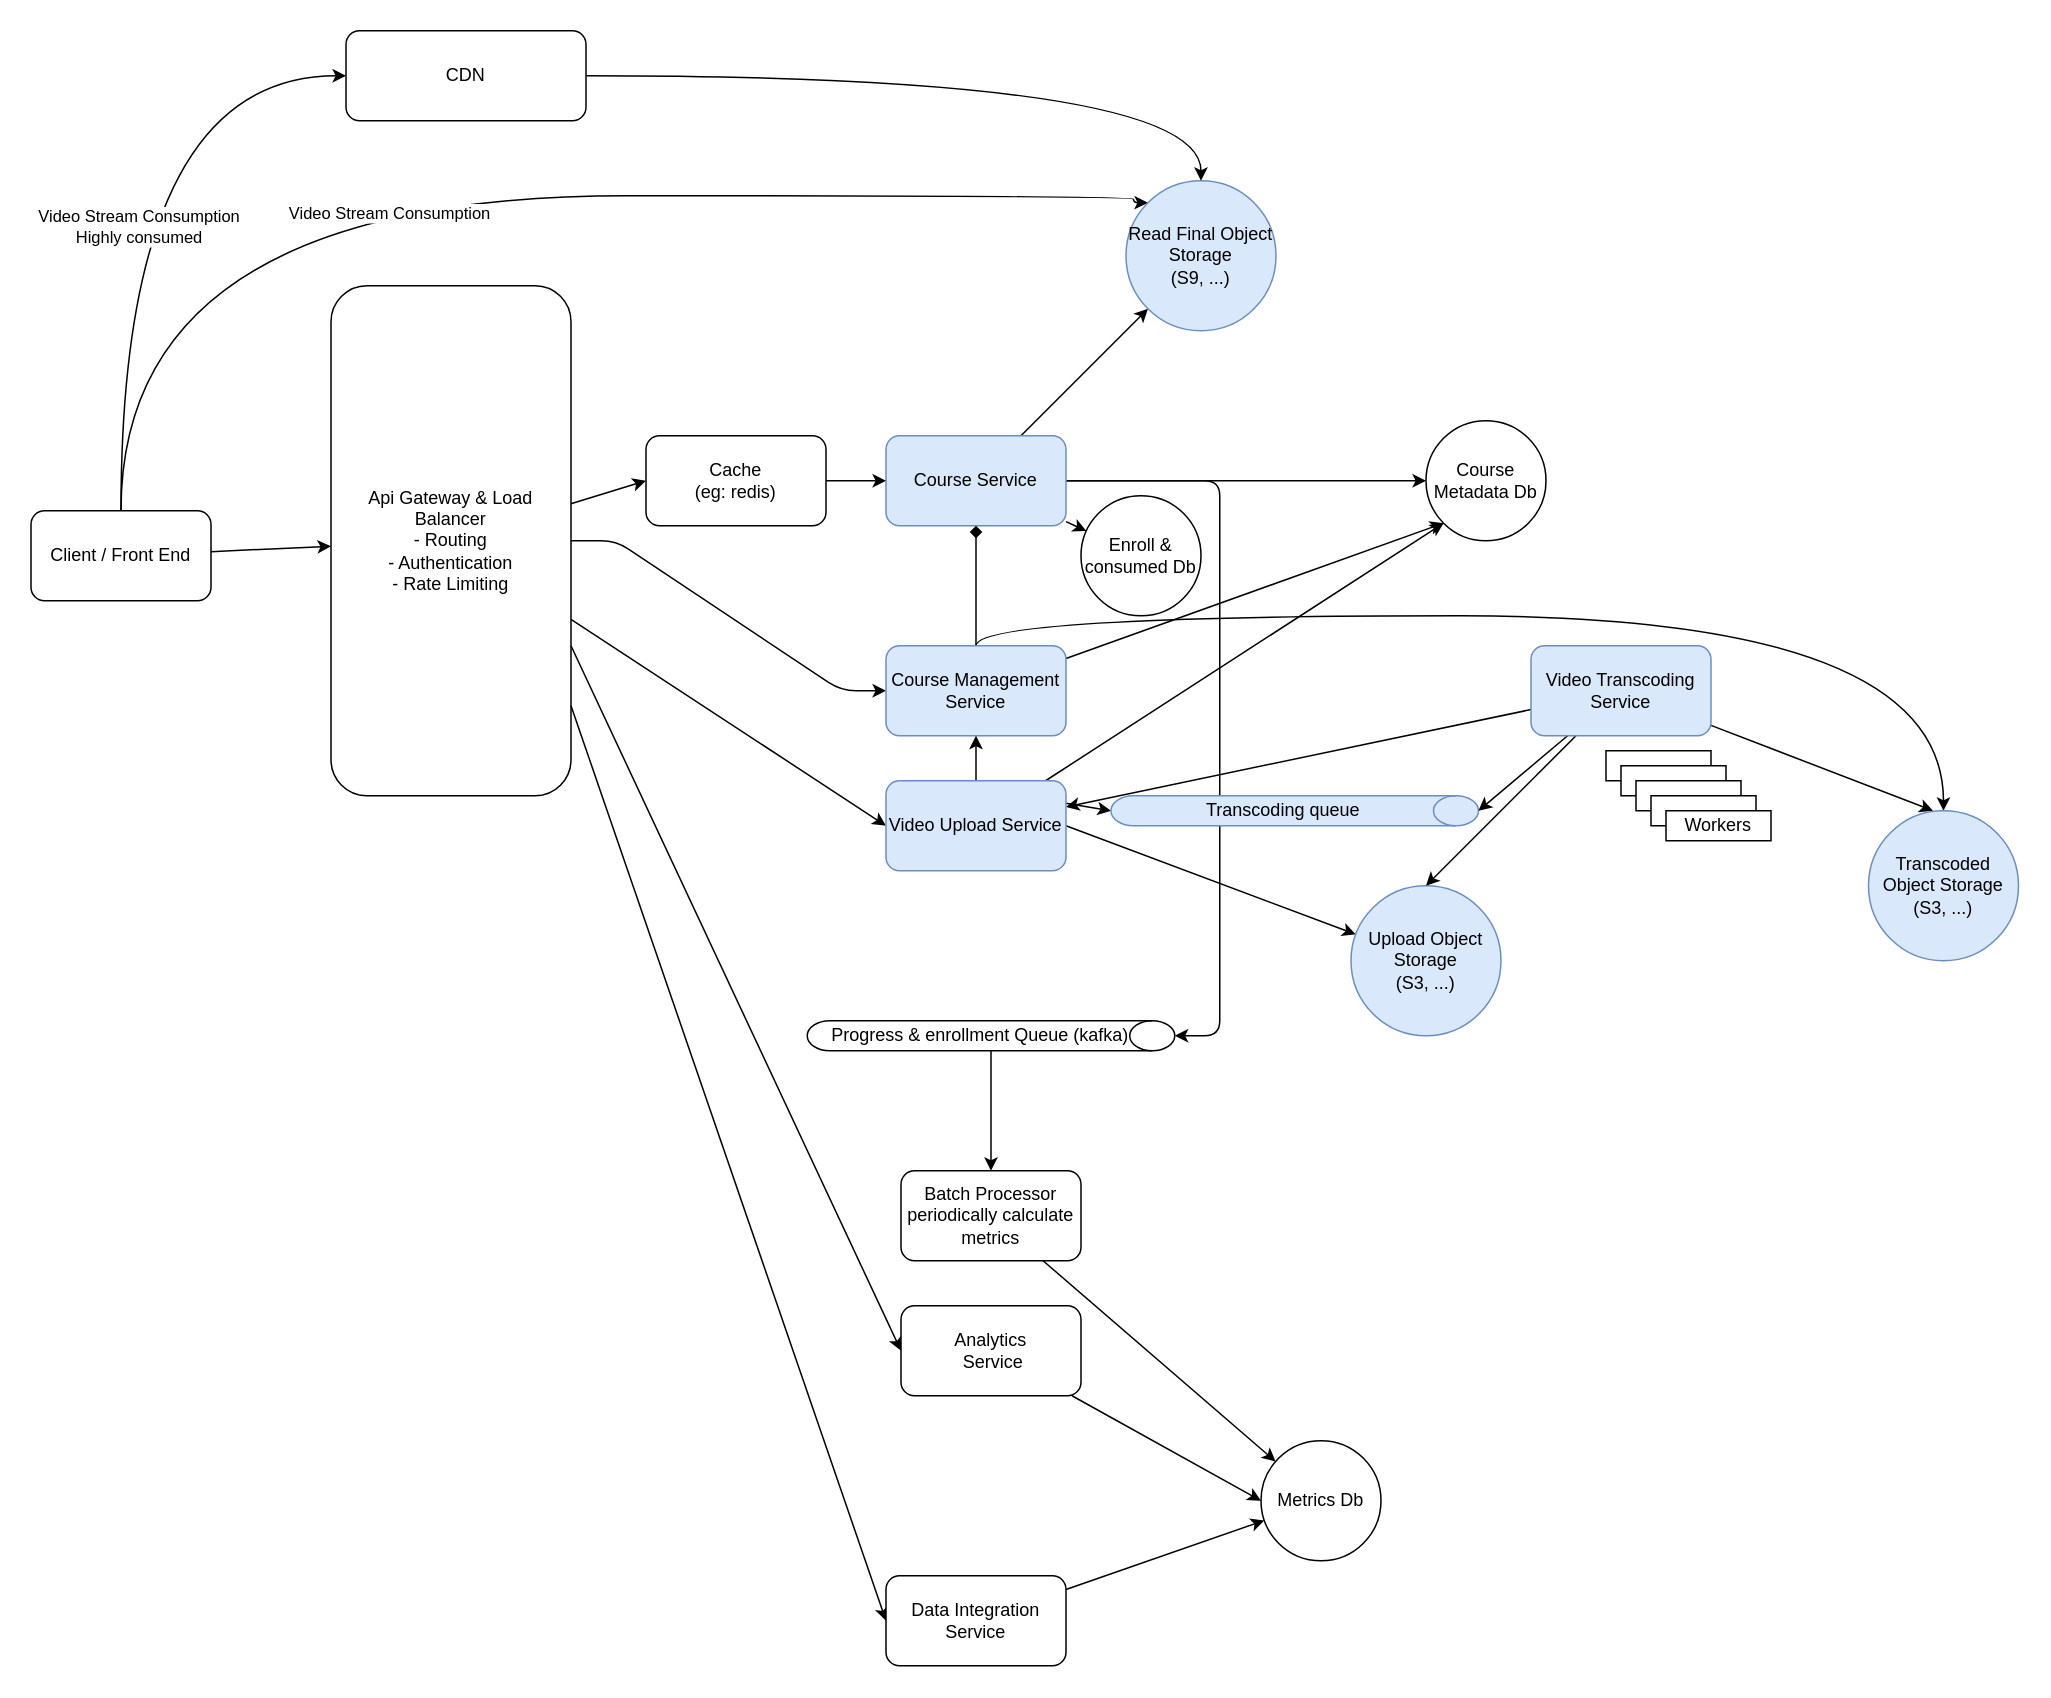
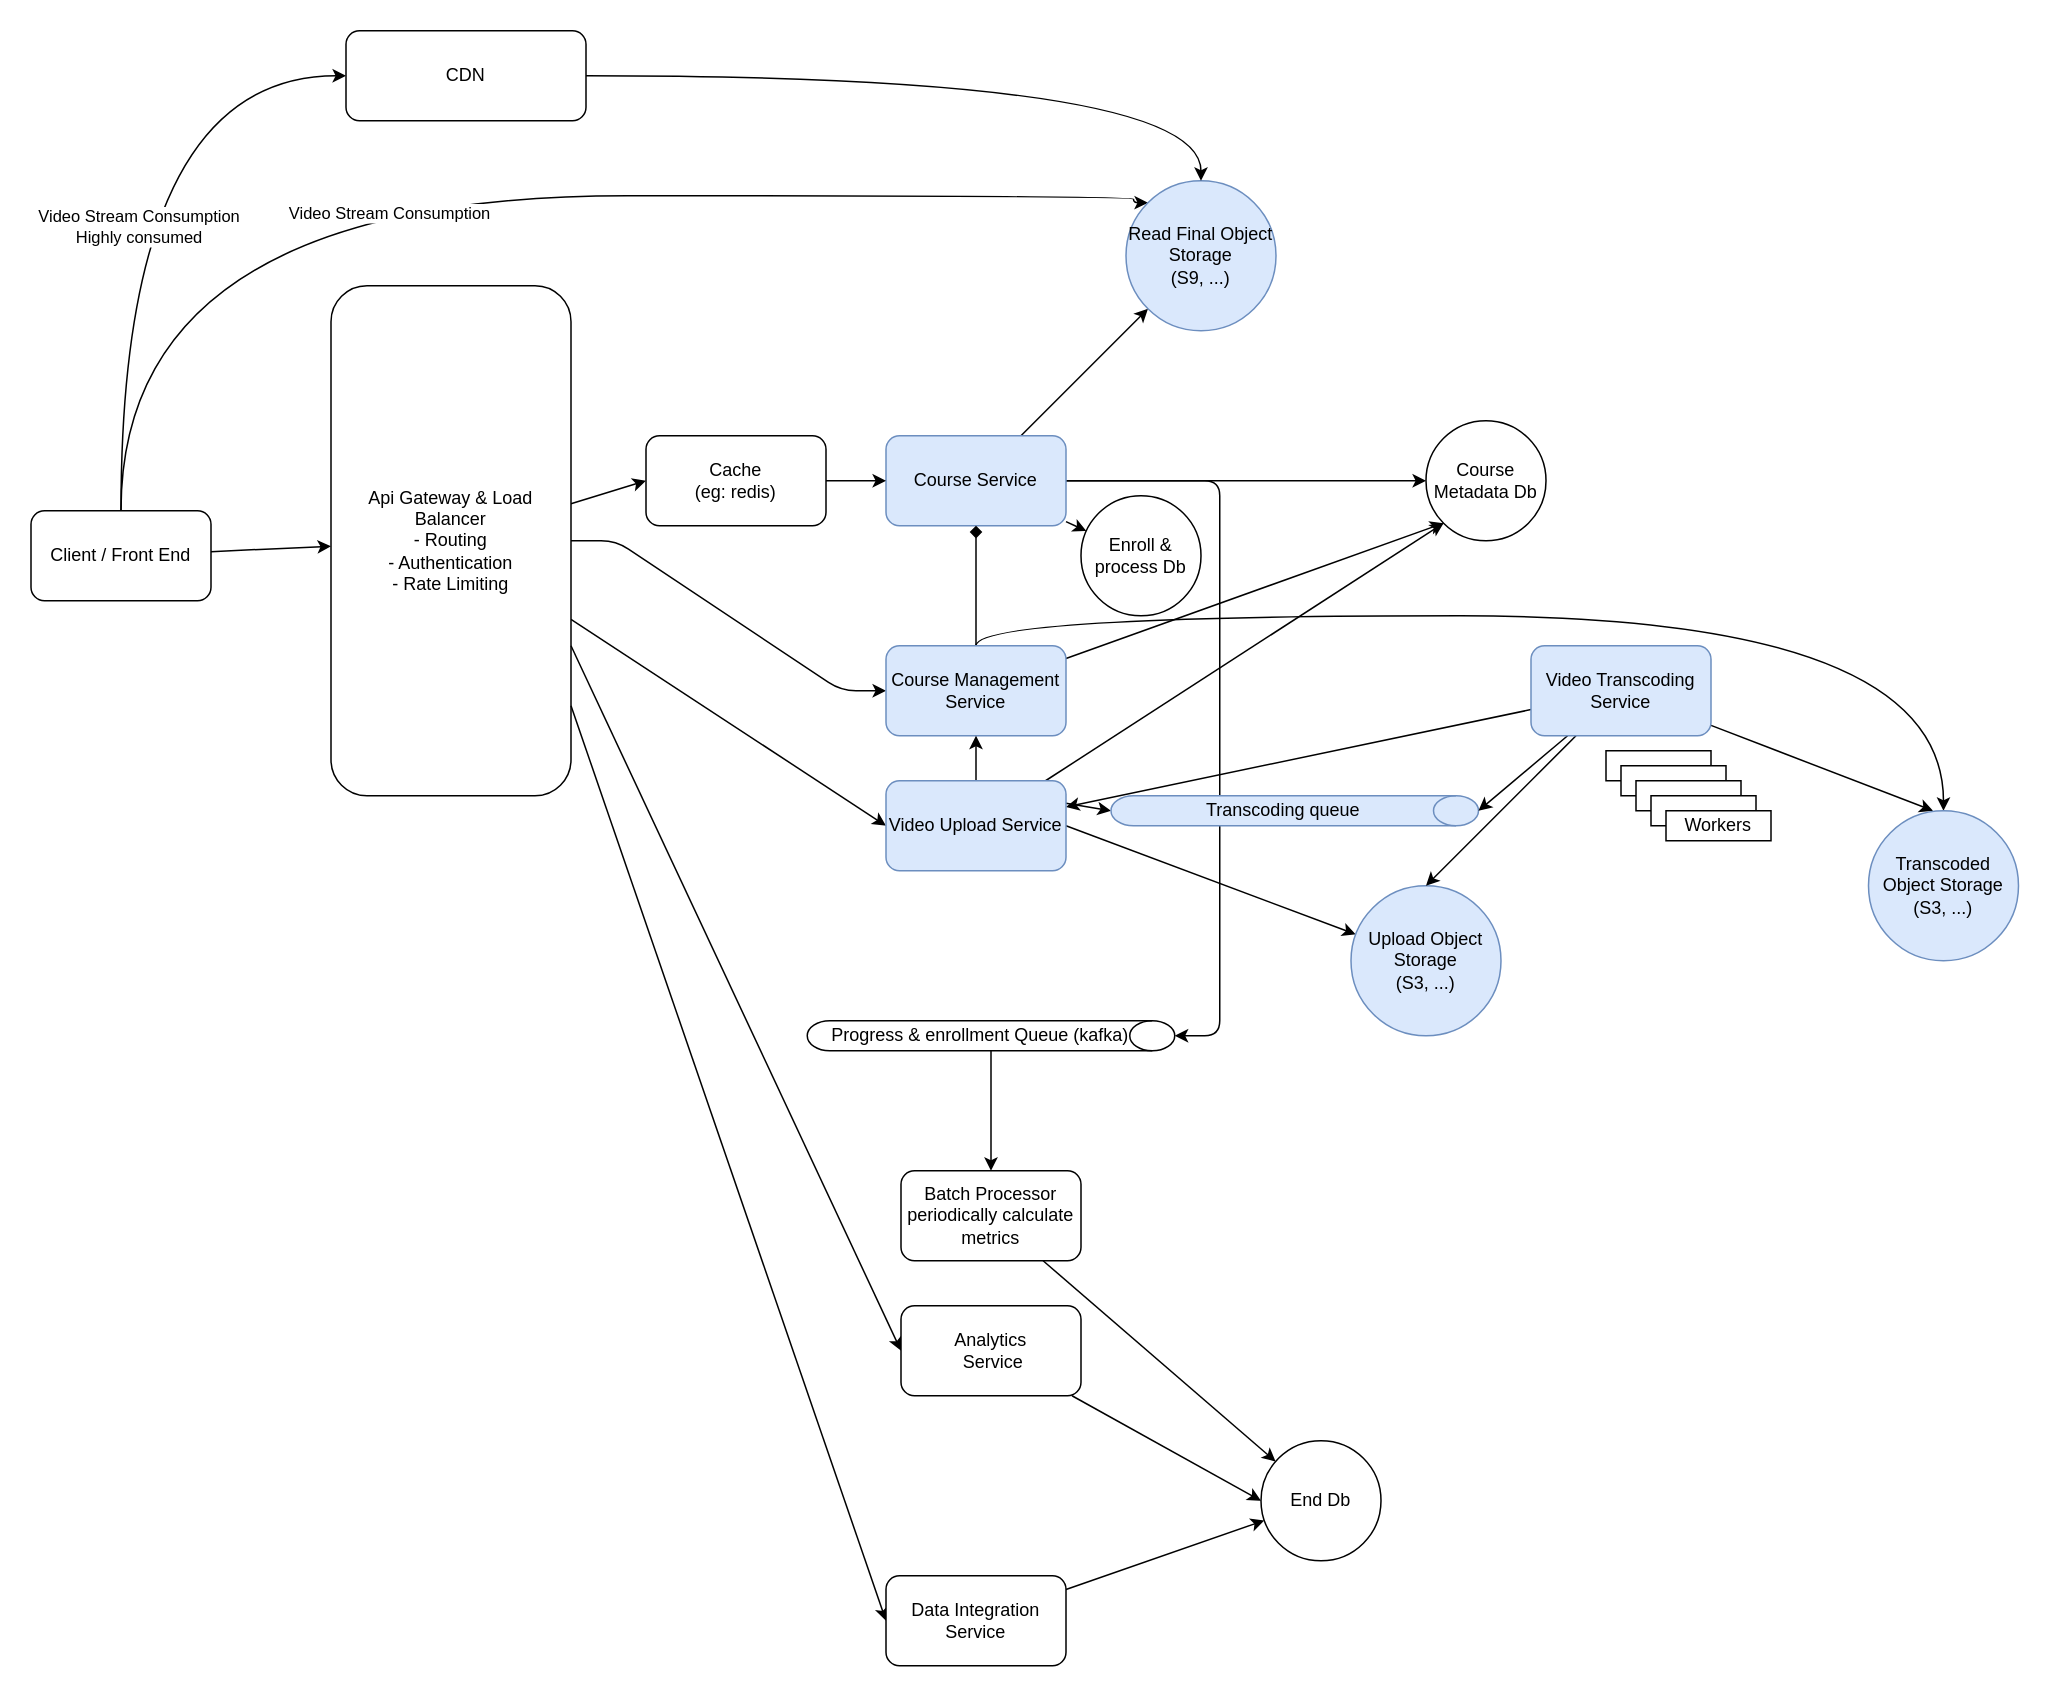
node "Enroll & consumed Db": label "Enroll & consumed Db" -> "Enroll & process Db"
node "Metrics Db": label "Metrics Db" -> "End Db"
